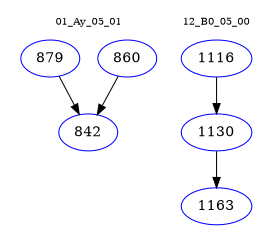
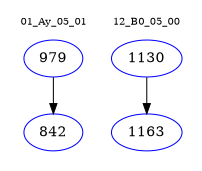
node "879": label "879" -> "979"
node "860": removed
node "1116": removed
